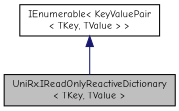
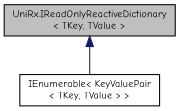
edge "UniRx.IReadOnlyReactiveDictionary < TKey, TValue >" -> "IEnumerable< KeyValuePair < TKey, TValue > >": reversed
